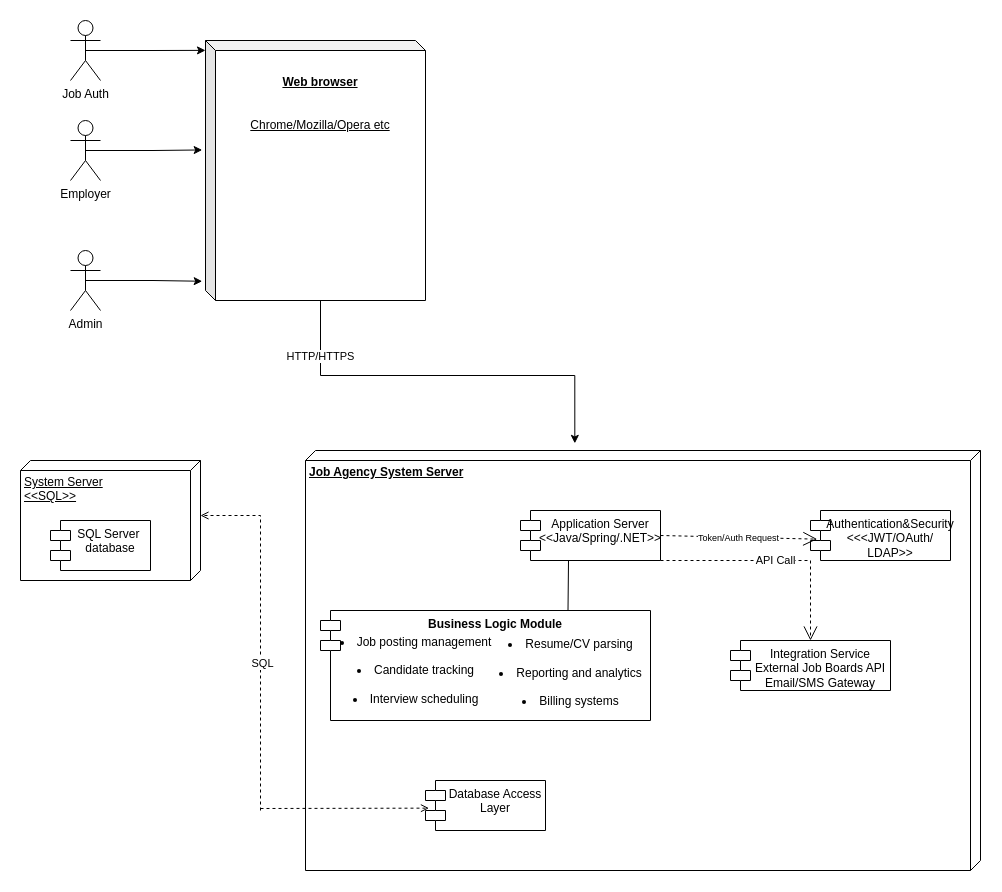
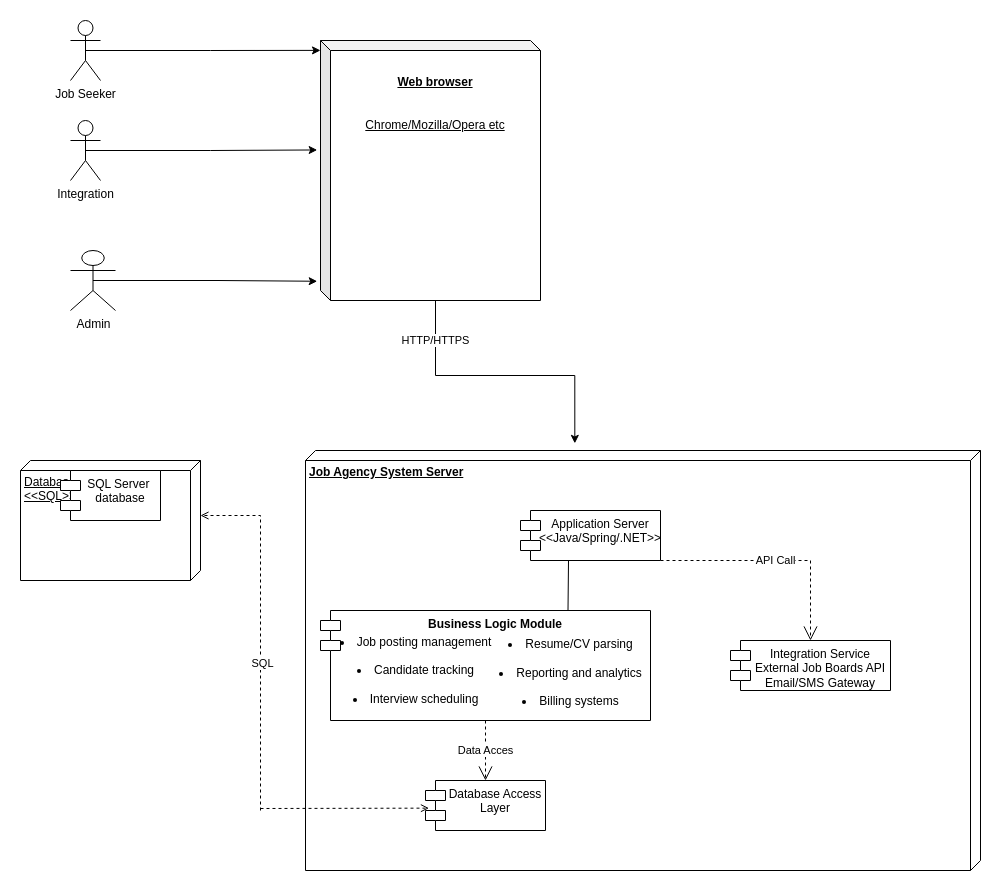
node "Job Auth": label "Job Auth" -> "Job Seeker"
node "Web browser Chrome/Mozilla/Opera etc": moved (316, 171) -> (431, 171)
node "Employer": label "Employer" -> "Integration"
node "Admin": size 30x60 -> 45x60
node "System Server <<SQL>>": label "System Server <<SQL>>" -> "Database Server <<SQL>>"
node "Authentication&Security <<<JWT/OAuth/ LDAP>>": removed
edge "Application Server <<Java/Spring/.NET>>" -> "Authentication&Security <<<JWT/OAuth/ LDAP>>": removed, label "Token/Auth Request"
node "SQL Server database": moved (101, 546) -> (111, 496)
edge "Business Logic Module" -> "Database Access Layer": added, label "Data Acces"
